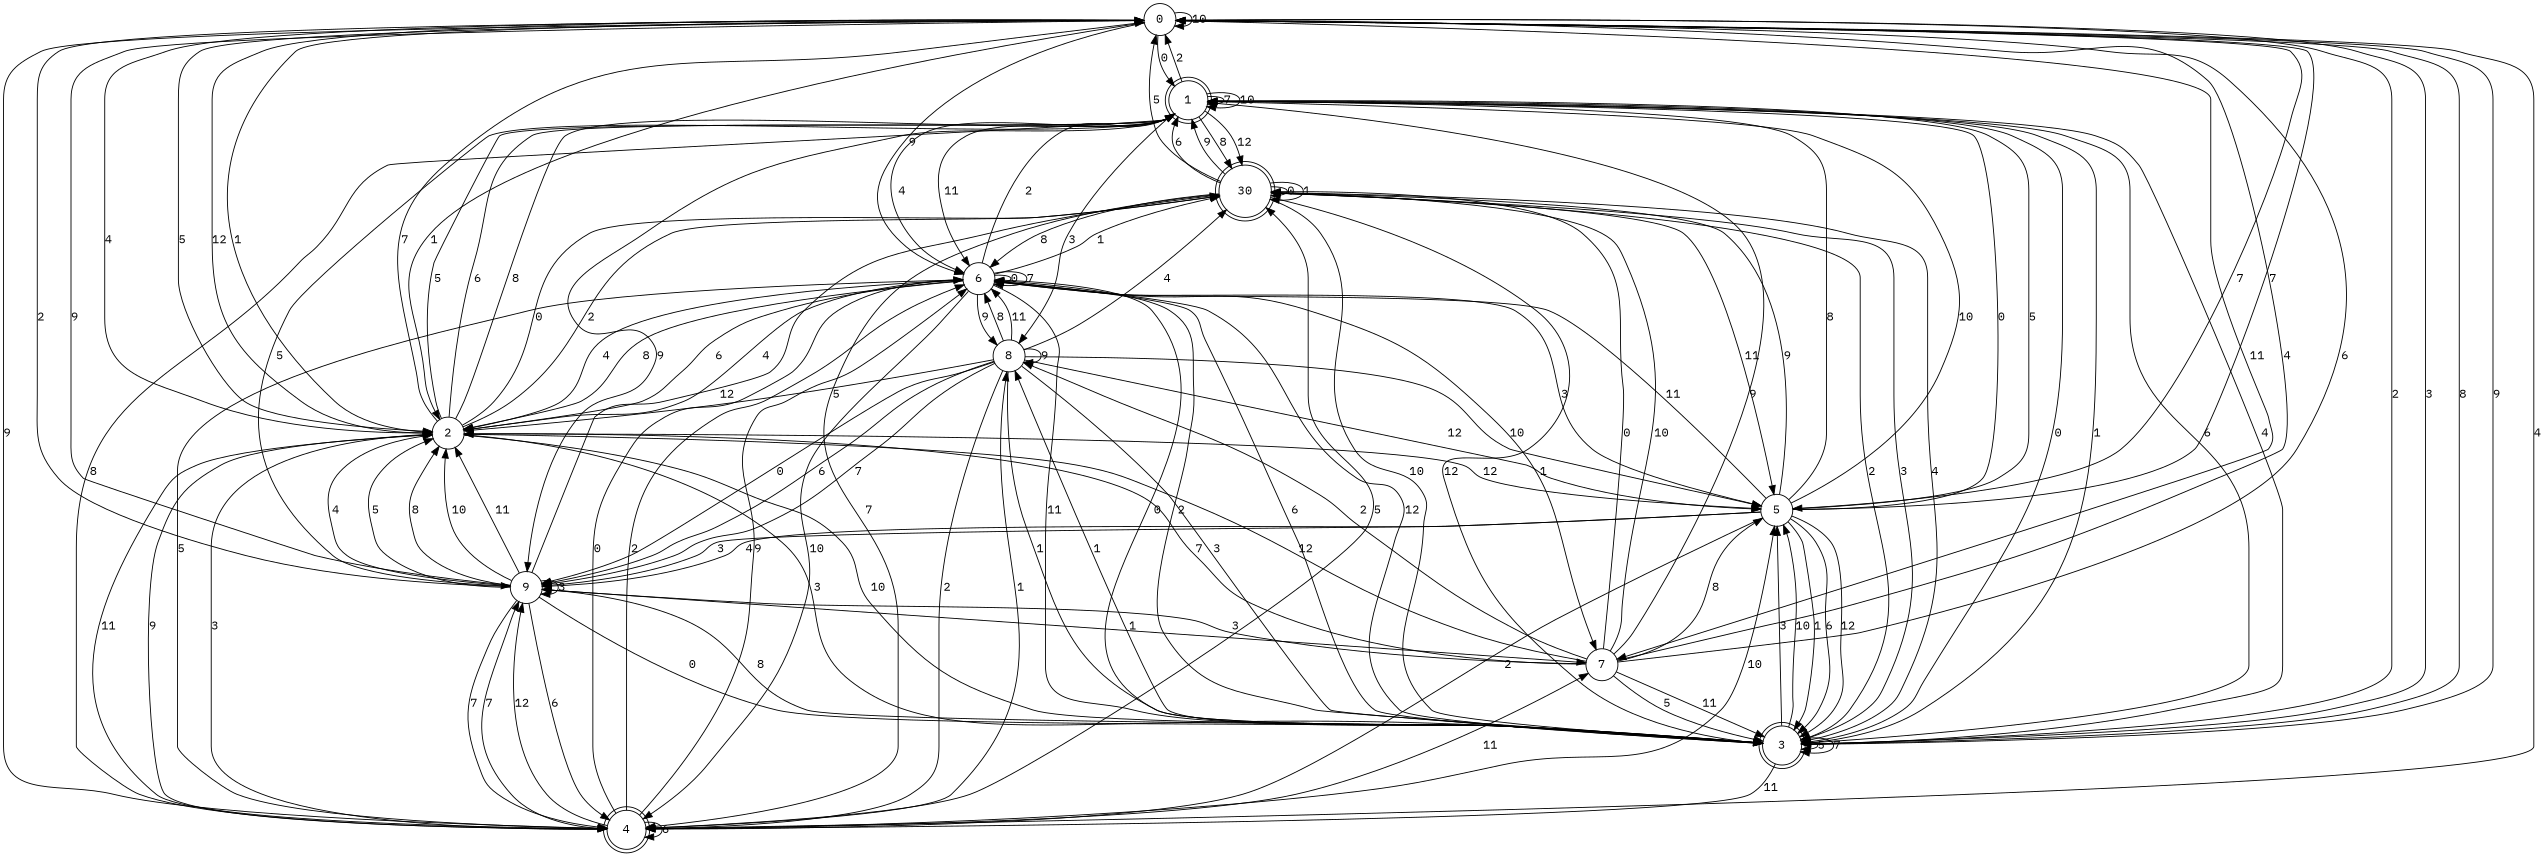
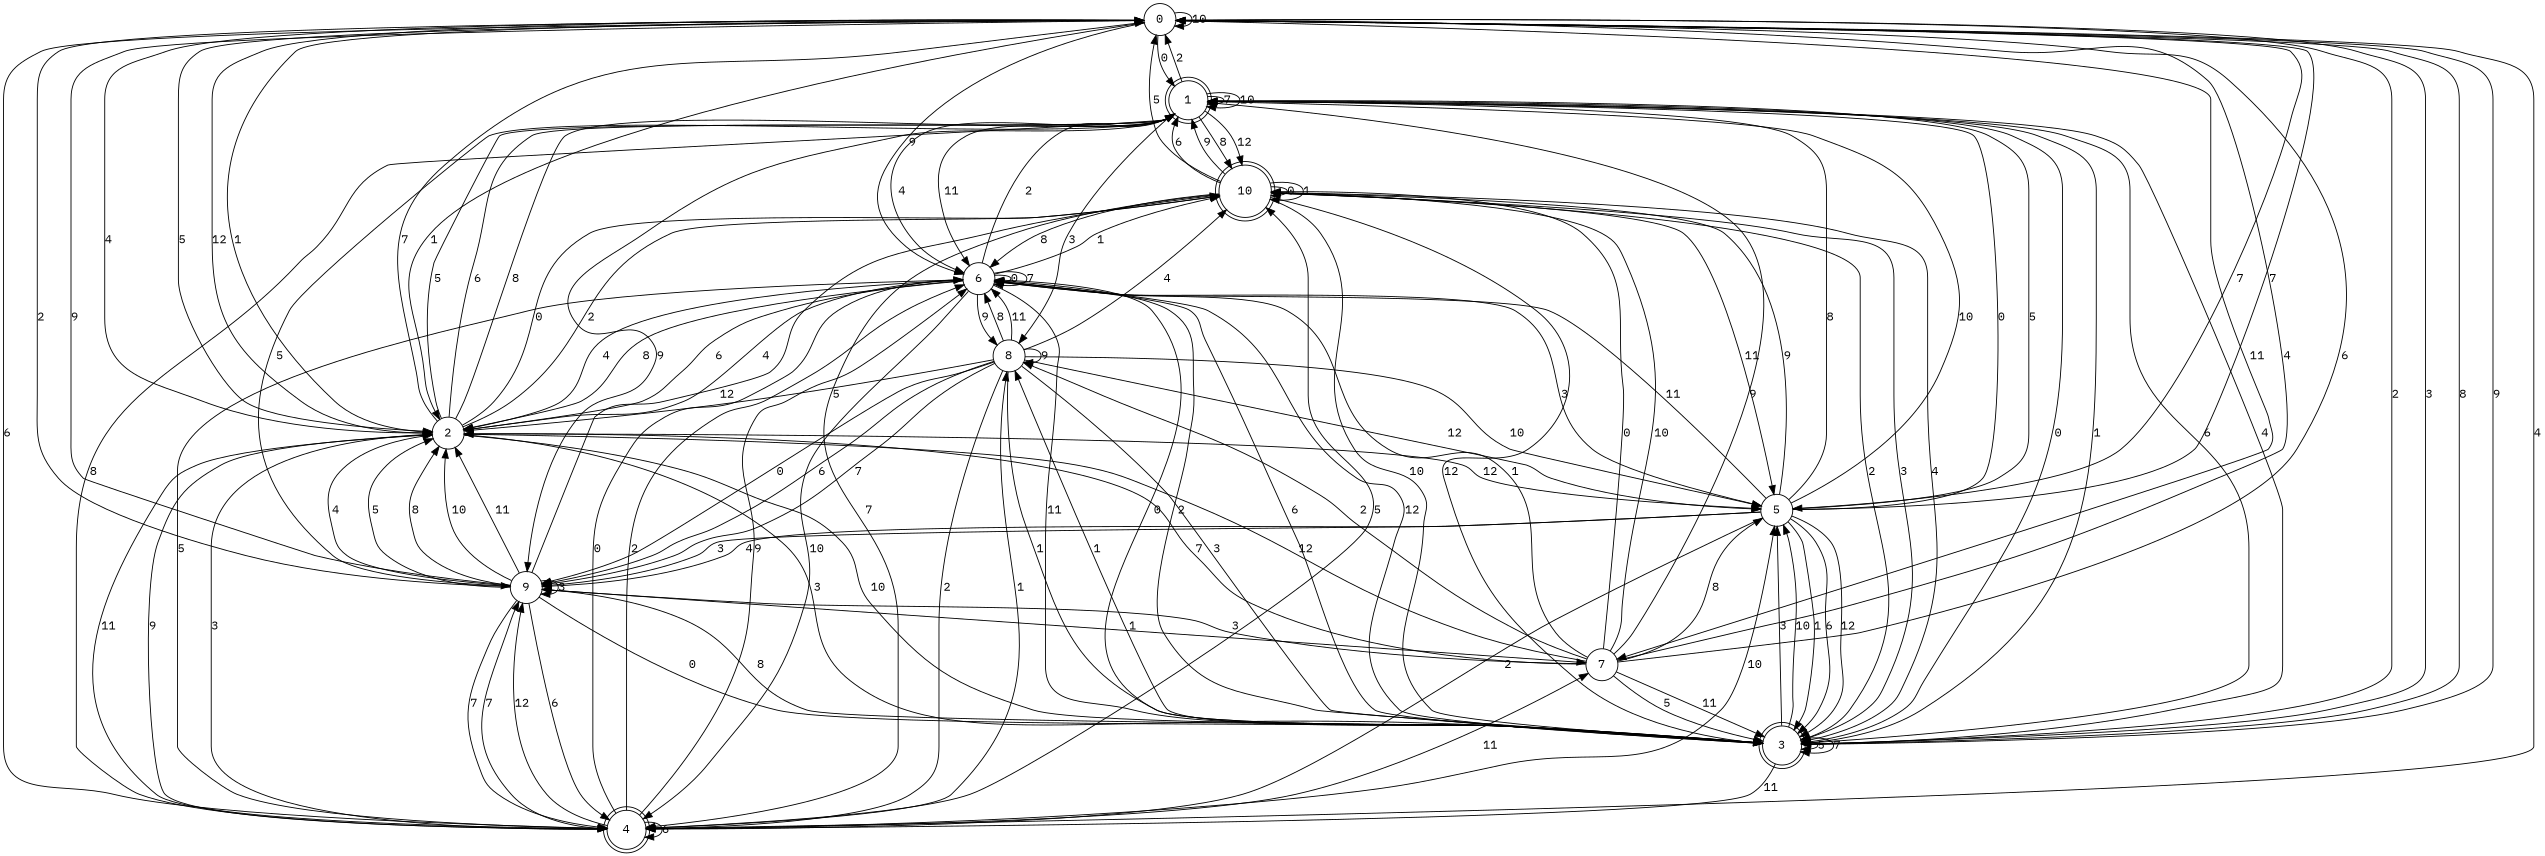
node "30": label "30" -> "10"
edge "6" -> "7": reversed
edge "0" -> "4": label "9" -> "6"
